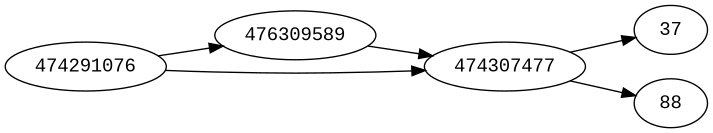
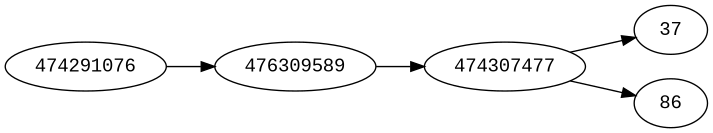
edge "474291076" -> "474307477": removed
node "88": label "88" -> "86"
